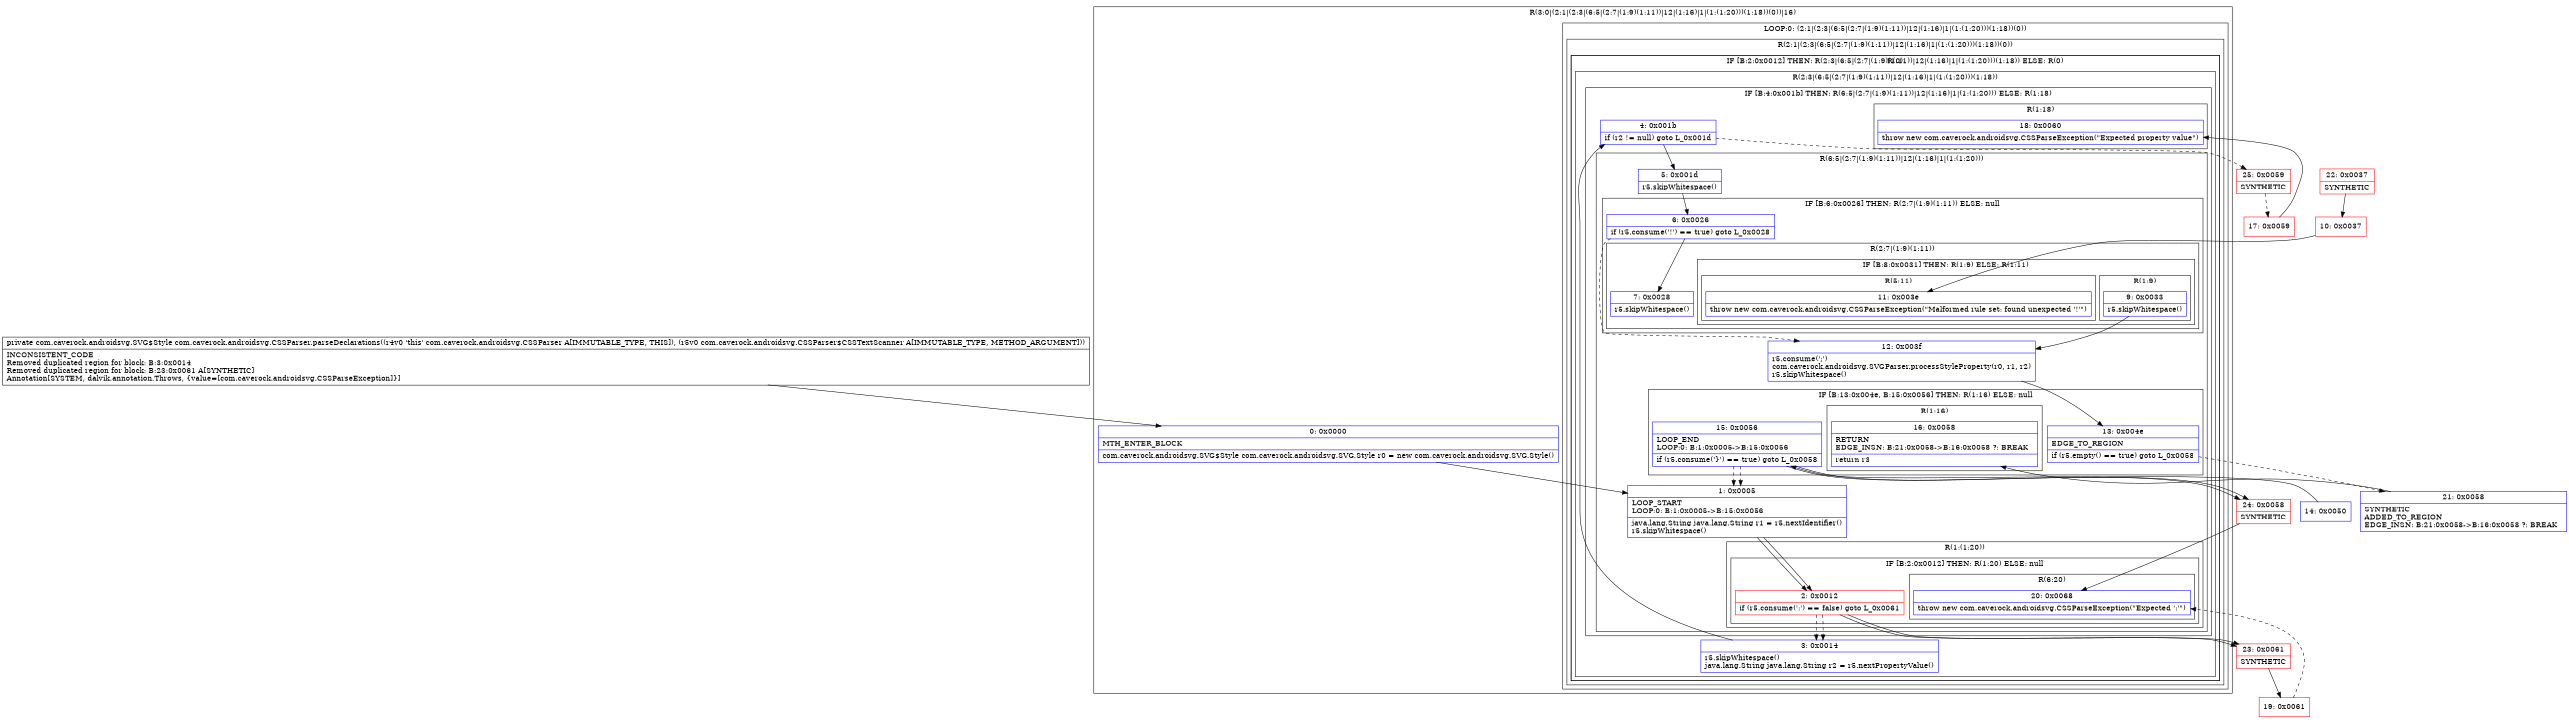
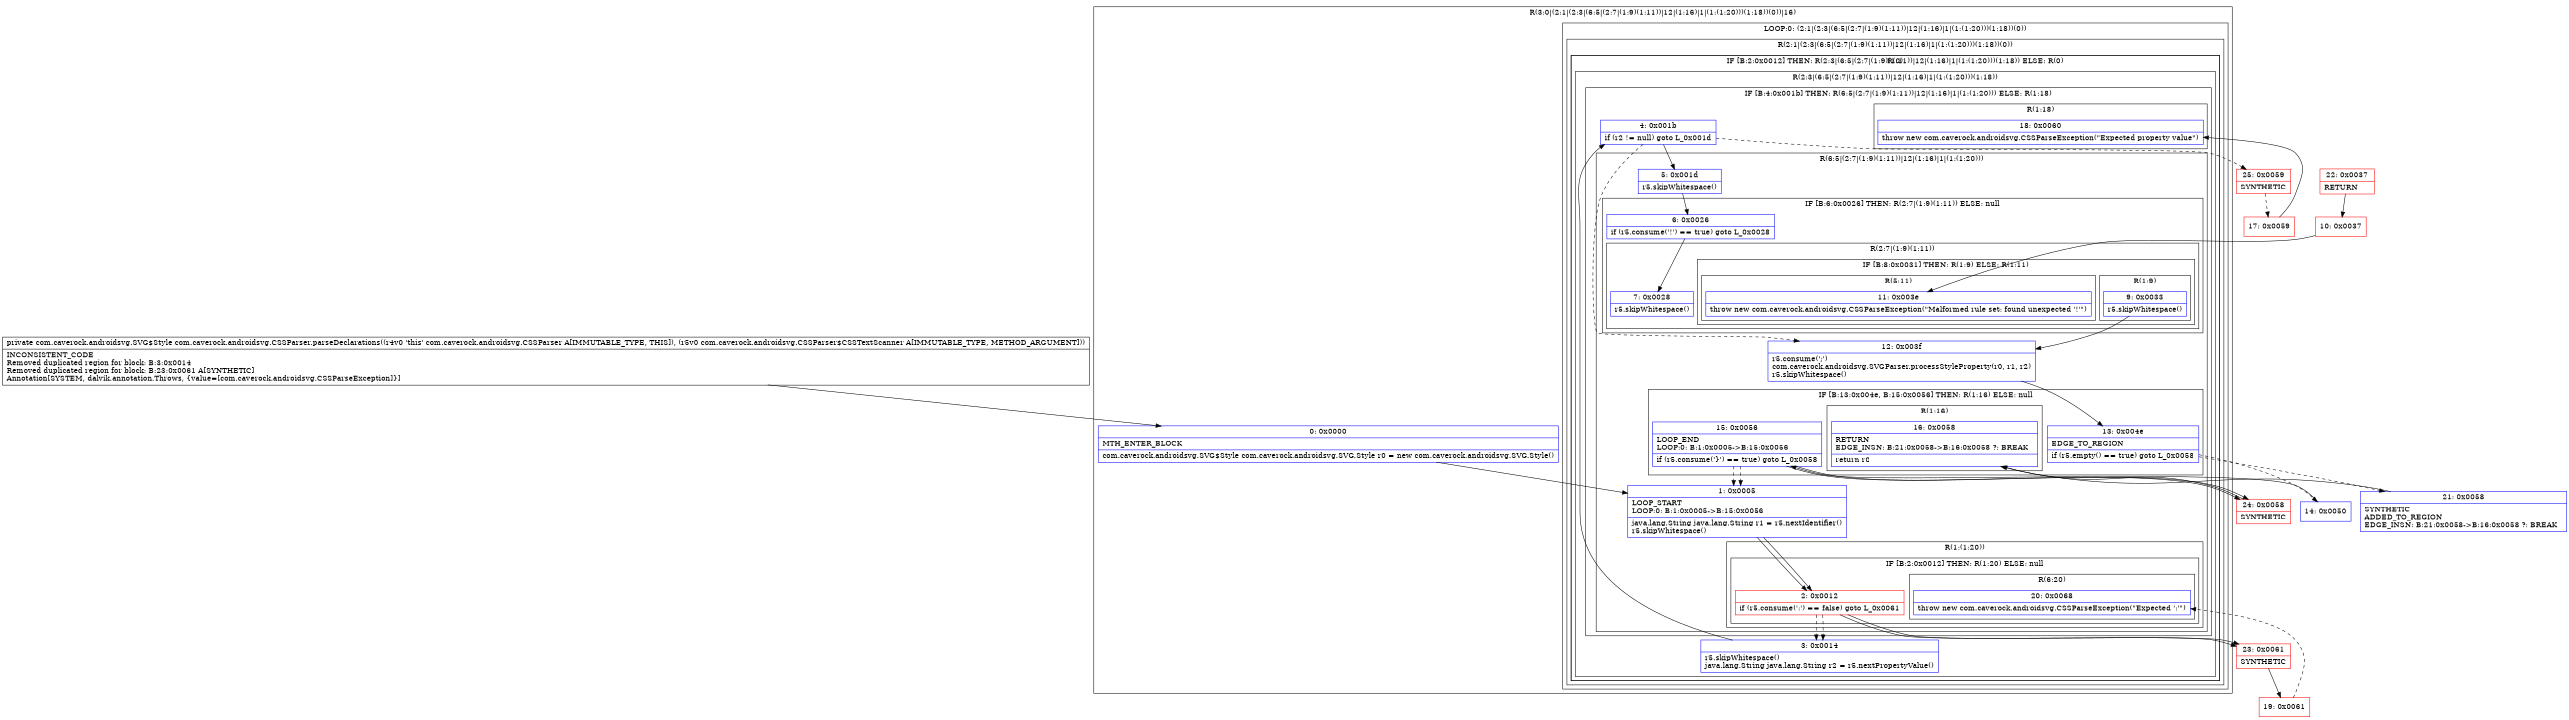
node "22: 0x0037": text "SYNTHETIC" -> "RETURN"
edge "6: 0x0026" -> "12: 0x003f": now "4: 0x001b" -> "12: 0x003f"
node "16: 0x0058": text "return r3" -> "return r0"
edge "13: 0x004e" -> "14: 0x0050": added
edge "24: 0x0058" -> "20: 0x0068": now "24: 0x0058" -> "16: 0x0058"
